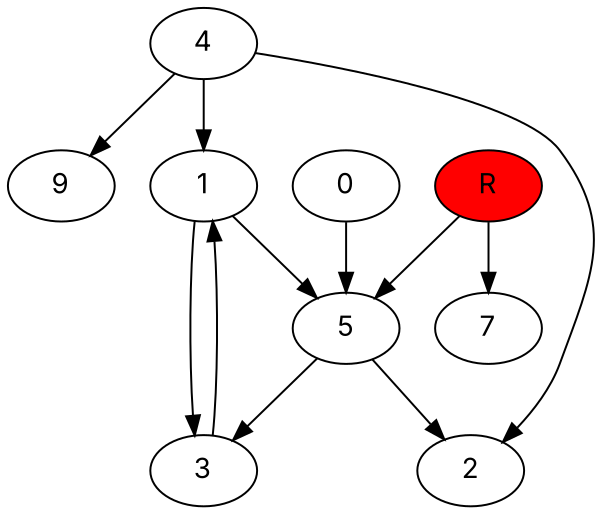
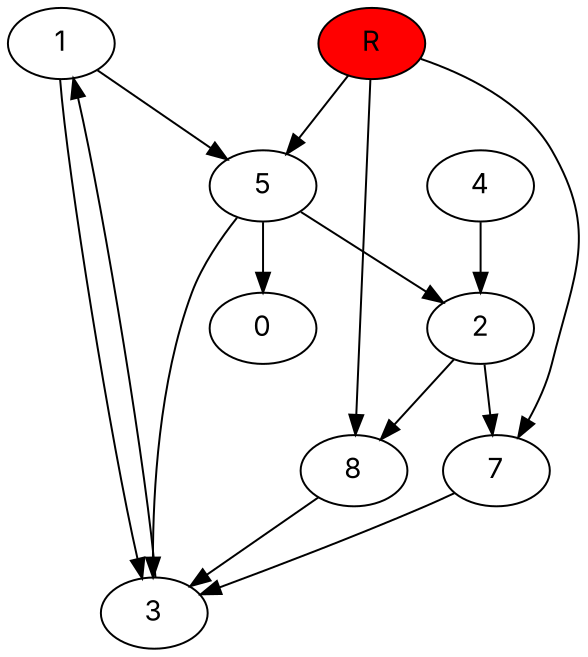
edge "4" -> "1": removed
node "9": removed
edge "0" -> "5": reversed
edge "2" -> "7": added
node "8": added
edge "7" -> "3": added
